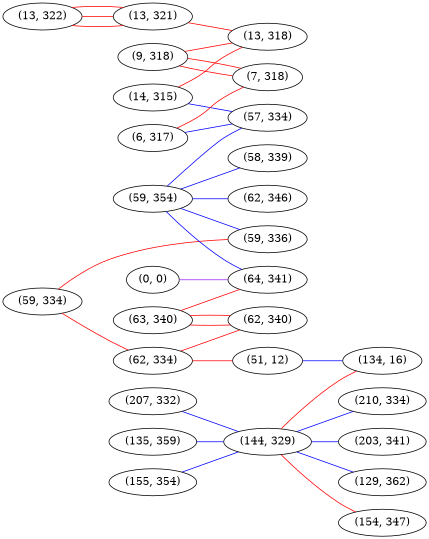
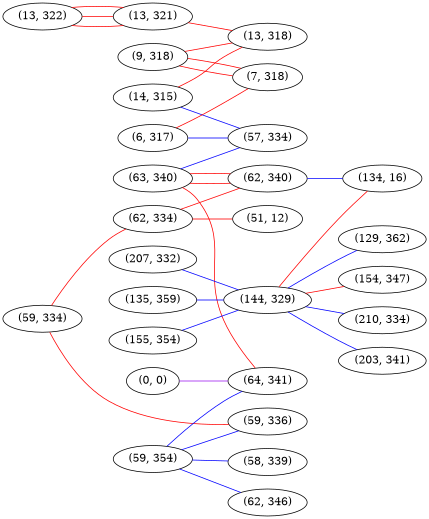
edge "(57, 334)" -- "(59, 354)": now "(57, 334)" -- "(63, 340)"
edge "(51, 12)" -- "(134, 16)": now "(62, 340)" -- "(134, 16)"
